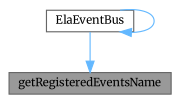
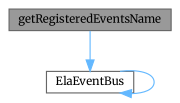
edge "ElaEventBus" -> "getRegisteredEventsName": reversed
